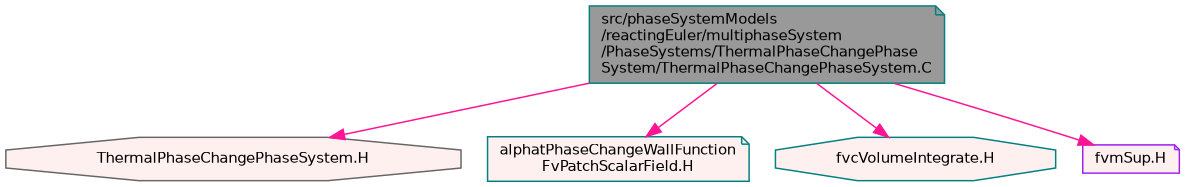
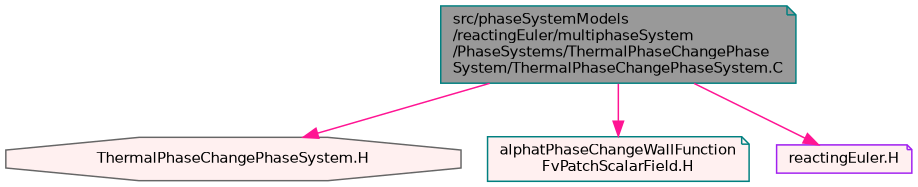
node "fvcVolumeIntegrate.H": removed
node "fvmSup.H": label "fvmSup.H" -> "reactingEuler.H"
